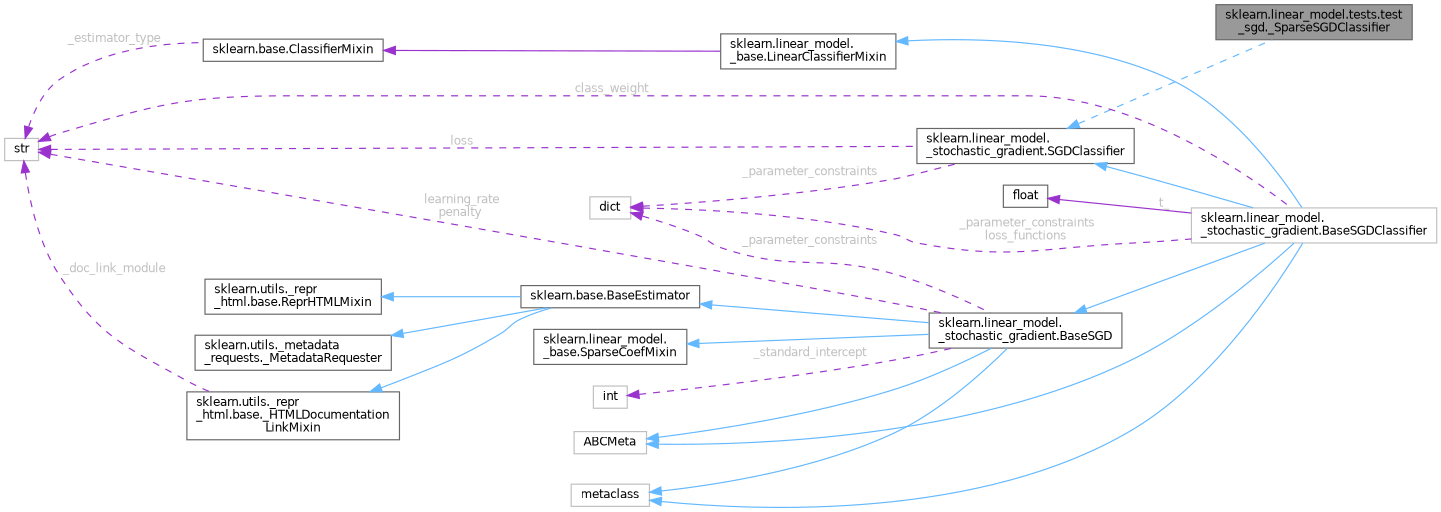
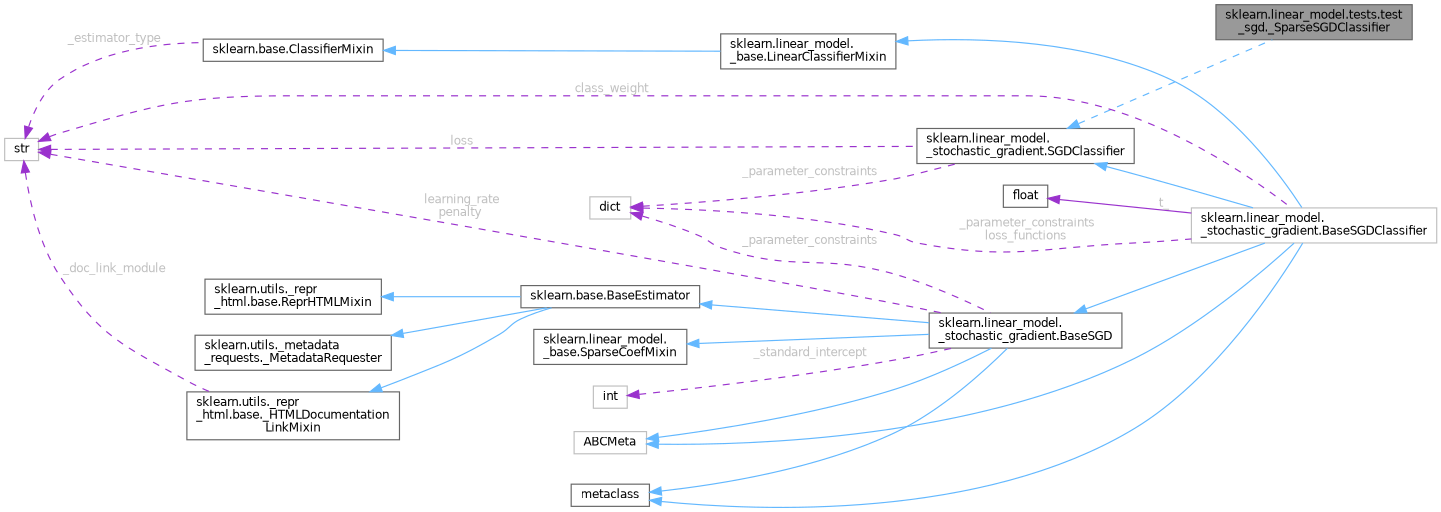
edge "sklearn.linear_model. _base.LinearClassifierMixin" -> "sklearn.base.ClassifierMixin": color darkorchid3 -> steelblue1
node "metaclass": color grey75 -> gray40
